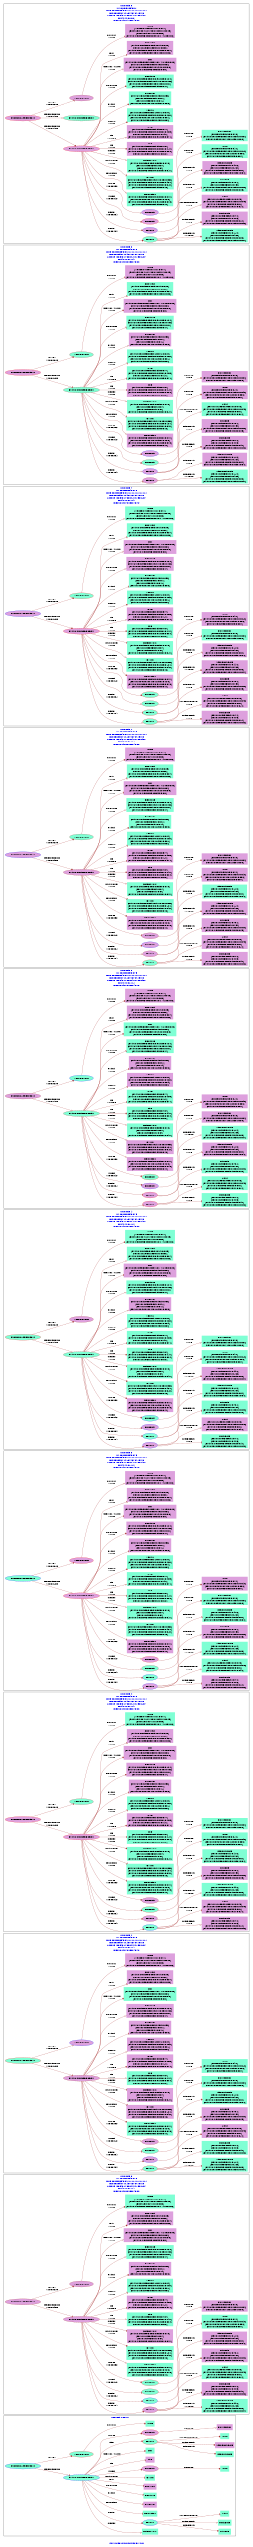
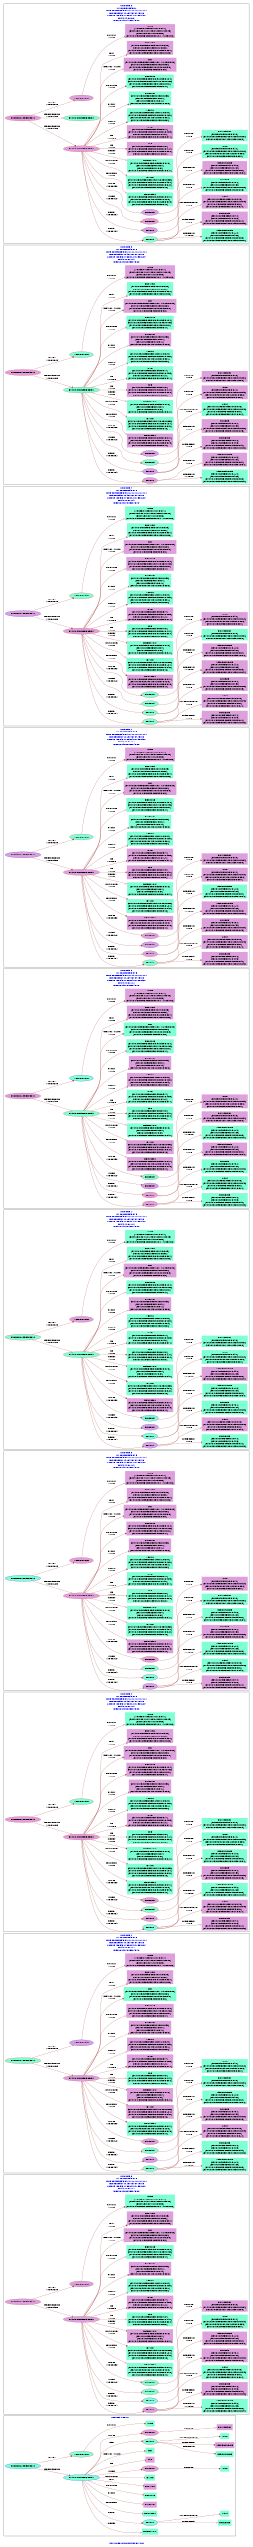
node "birthDate": removed
